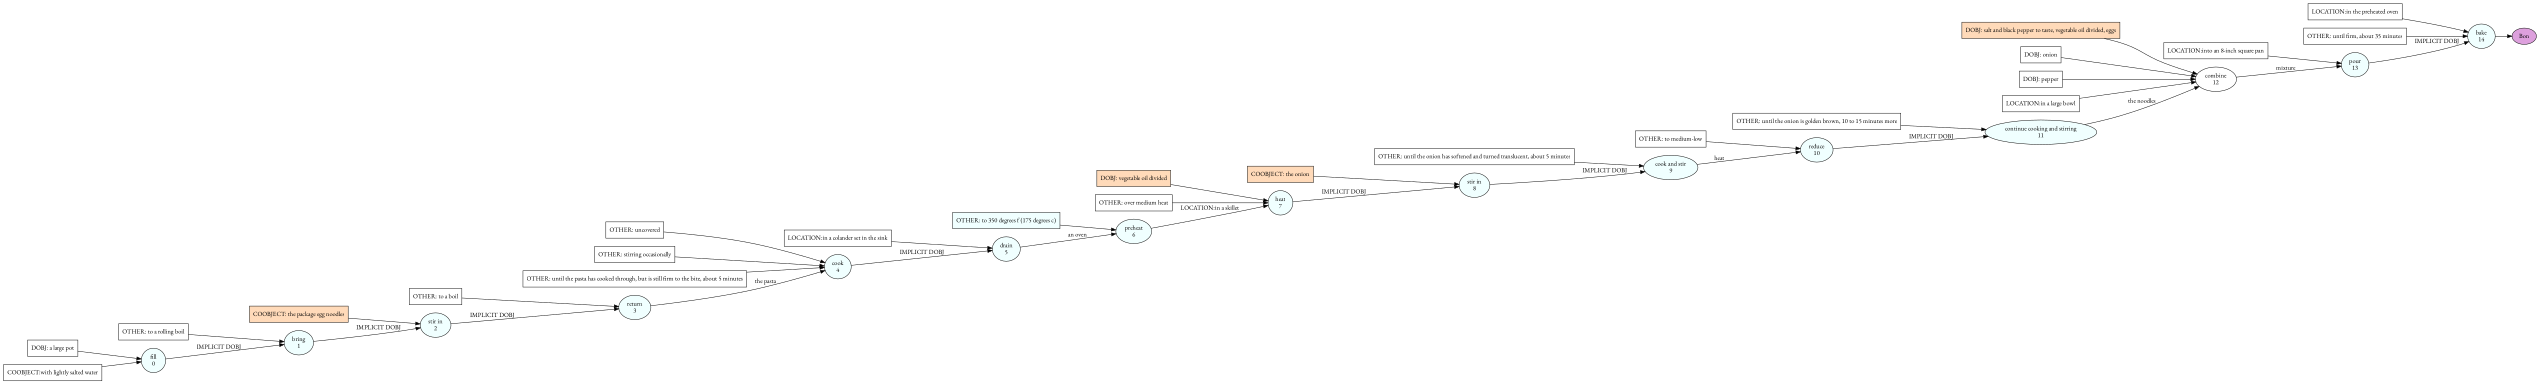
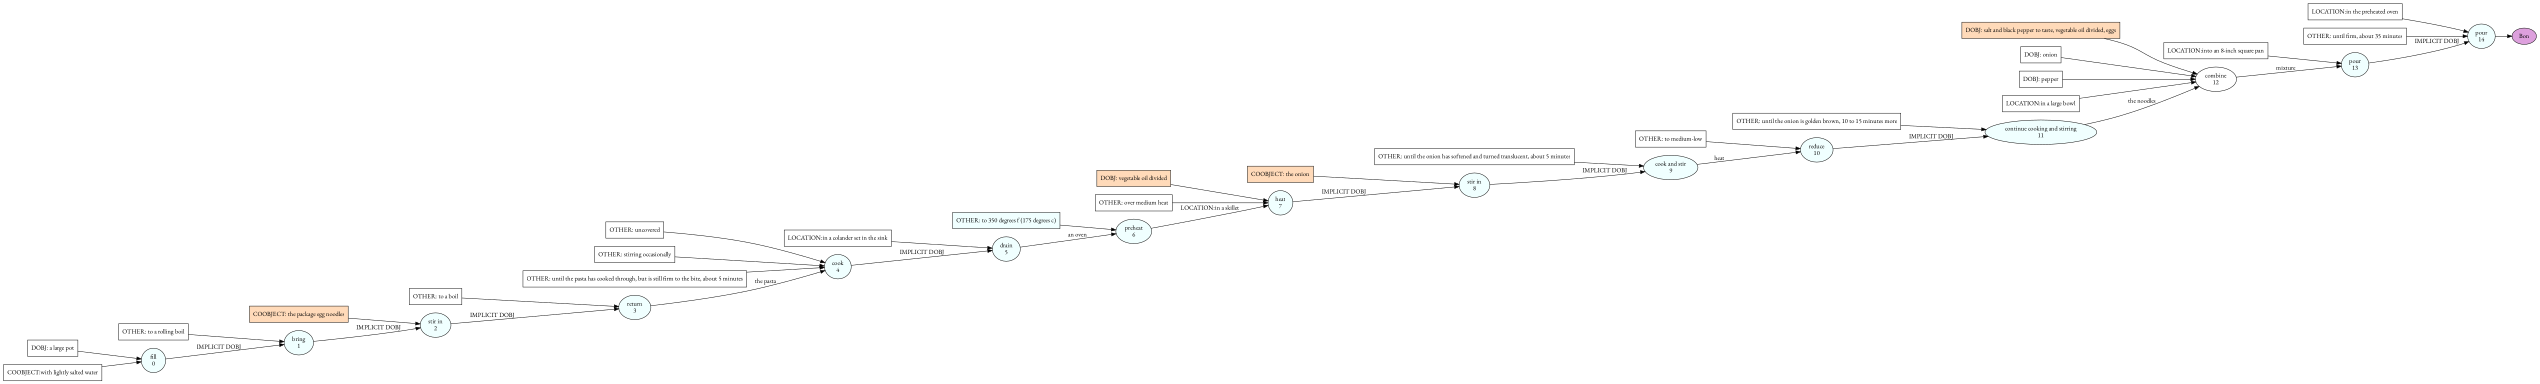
node "bake 14": label "bake 14" -> "pour 14"
